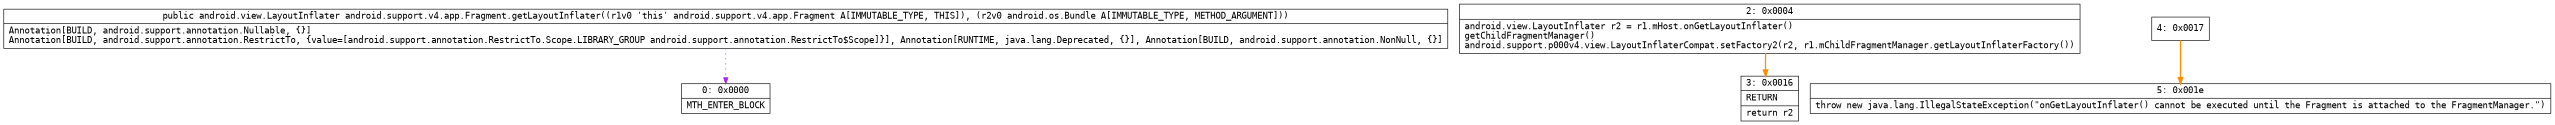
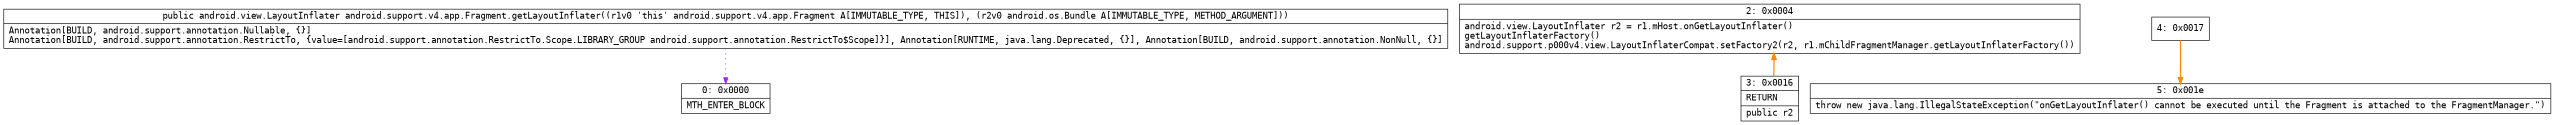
node "2: 0x0004": text "getChildFragmentManager()" -> "getLayoutInflaterFactory()"
edge "2: 0x0004" -> "3: 0x0016": reversed
node "3: 0x0016": text "return r2" -> "public r2"
